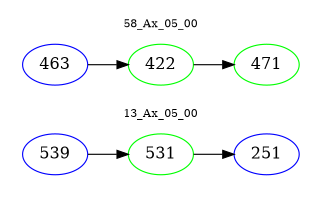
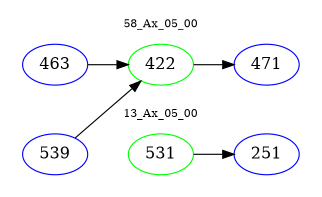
node "471": color green -> blue
edge "539" -> "531": now "539" -> "422"
